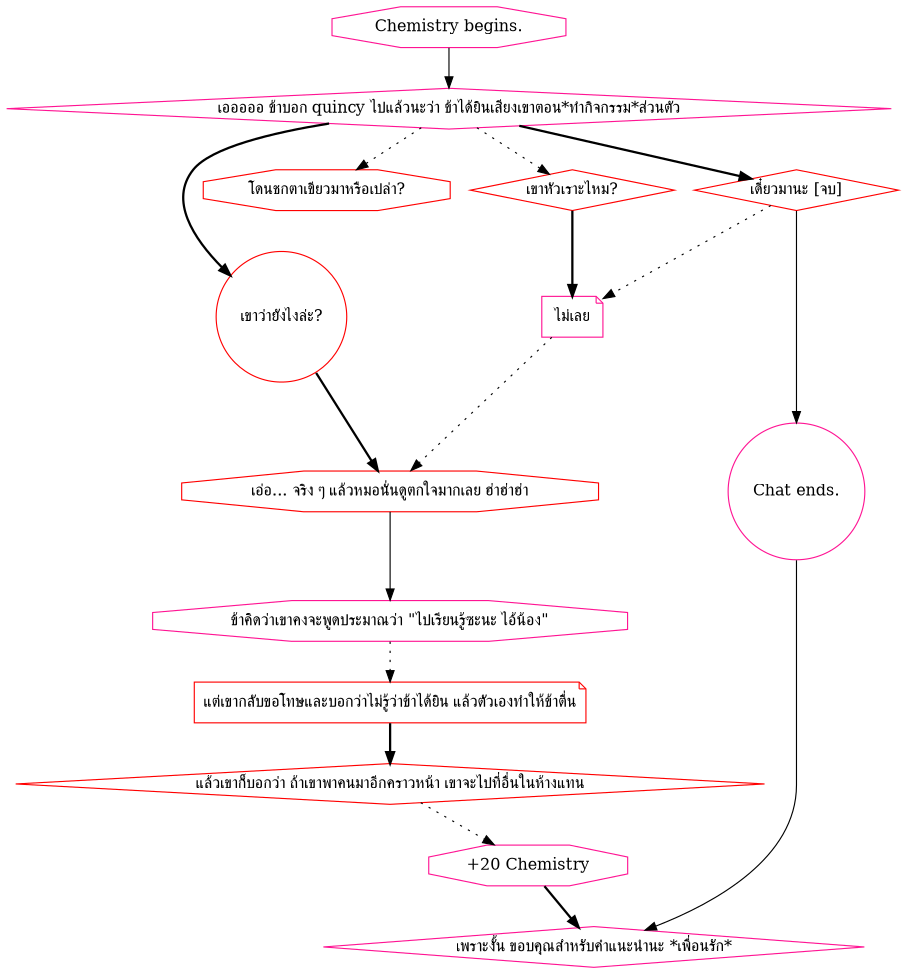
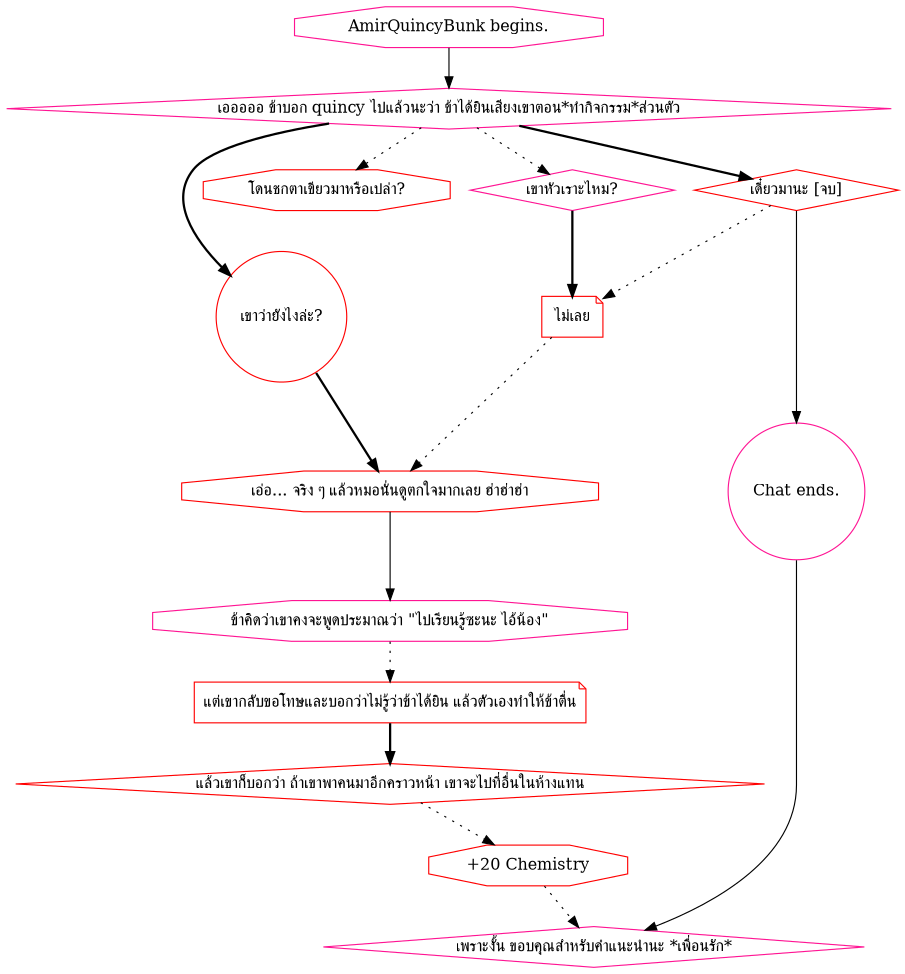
node "Chemistry begins.": label "Chemistry begins." -> "AmirQuincyBunk begins."
node "เขาหัวเราะไหม?": color red -> deeppink
node "ไม่เลย": color deeppink -> red
node "+20 Chemistry": color deeppink -> red
edge "+20 Chemistry" -> "เพราะงั้น ขอบคุณสำหรับคำแนะนำนะ *เพื่อนรัก*": style bold -> dotted
